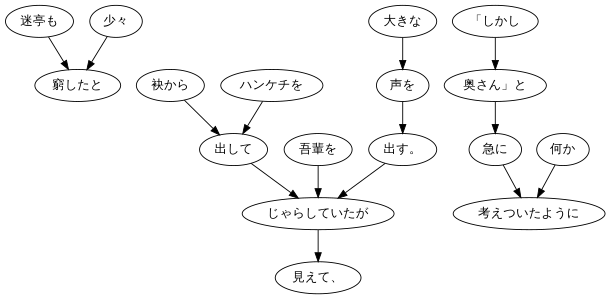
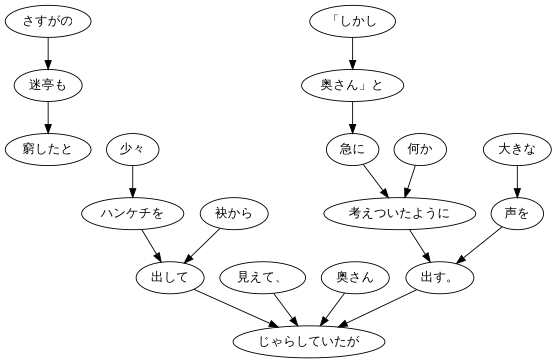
node "さすがの": added
edge "少々" -> "窮したと": now "少々" -> "ハンケチを"
node "吾輩を": label "吾輩を" -> "奥さん"
edge "じゃらしていたが" -> "見えて、": reversed
edge "考えついたように" -> "出す。": added
